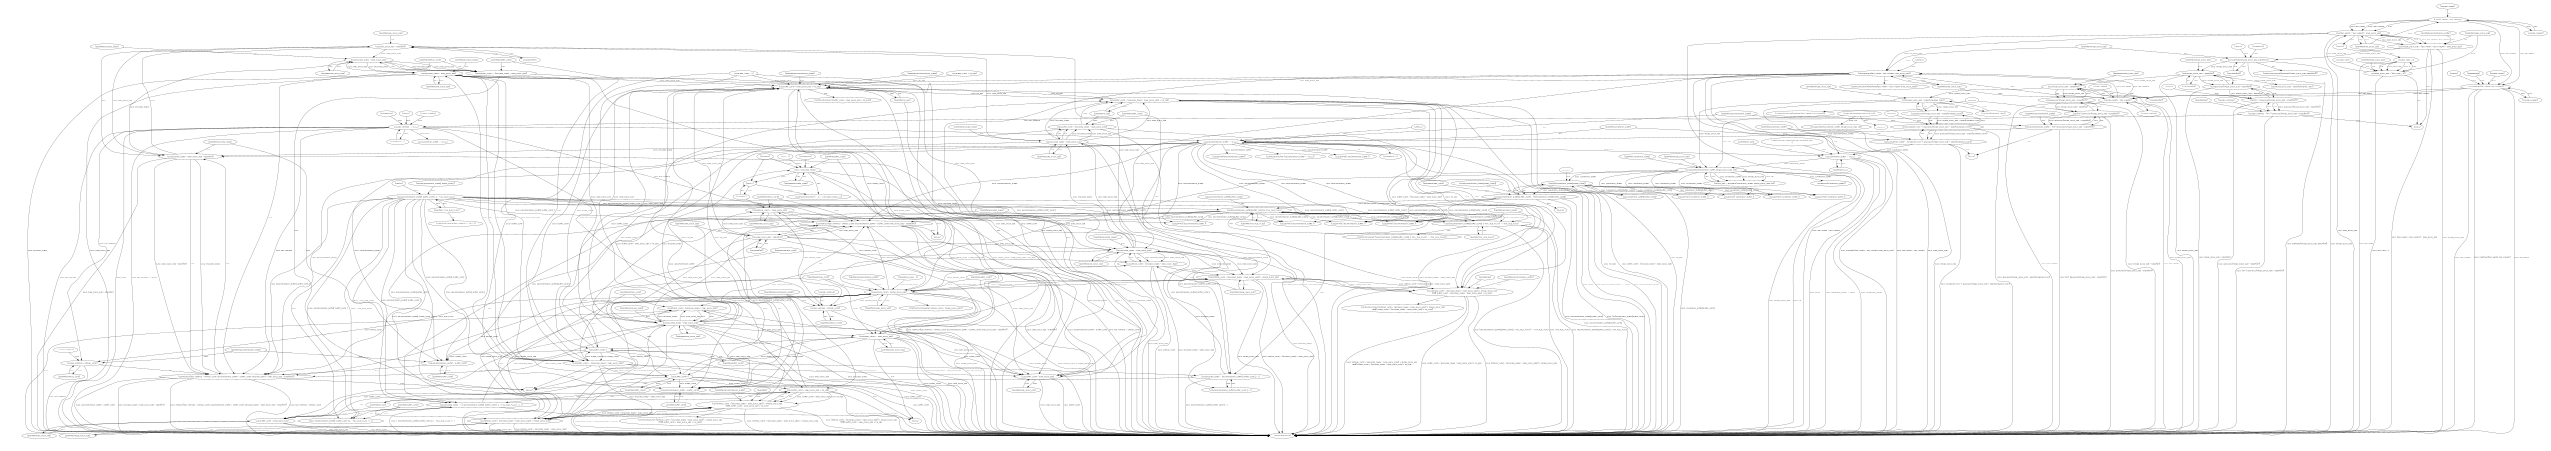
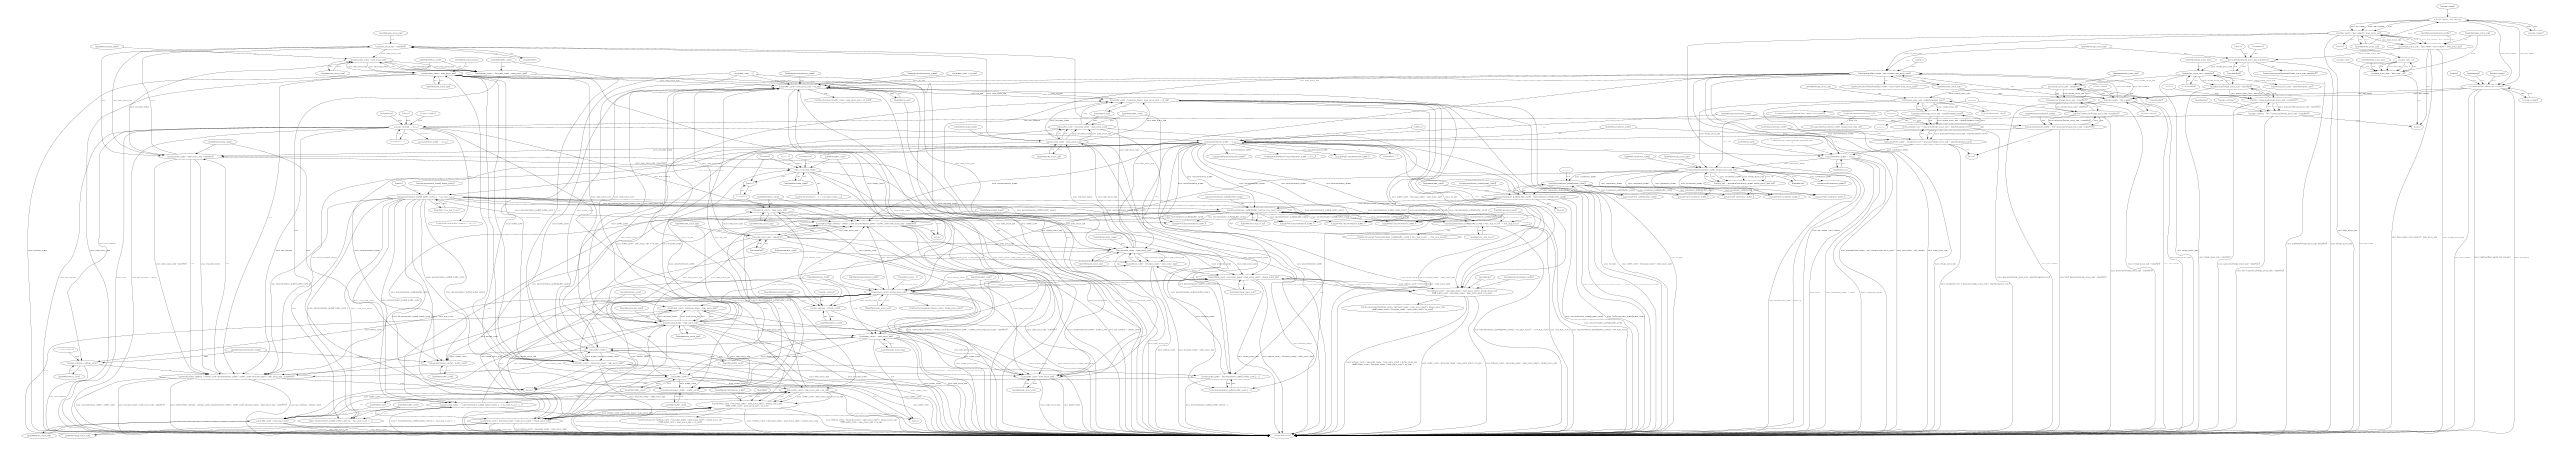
edge "(Call,pixel_block_size = (tga->bits / 8))" -> "(Call,(tga->width * tga->height) * pixel_block_size)": removed, label "DDG: pixel_block_size"
edge "(MethodParameterIn,gdIOCtx *ctx)" -> "1000104": now "(Call,gdMalloc(image_block_size * sizeof(unsigned char)))" -> "1000104"
edge "(Call,decompression_buffer == NULL)" -> "(Call,decompression_buffer[ buffer_caret ] & ~TGA_RLE_FLAG)": added, label "DDG: decompression_buffer"
node "(ControlStructure,if (decompression_buffer == NULL))": label "(ControlStructure,if (decompression_buffer == NULL))" -> "(MethodParameterIn,if (decompression_buffer == NULL))"
edge "(Call,decompression_buffer == NULL)" -> "(Call,decompression_buffer[buffer_caret] & TGA_RLE_FLAG)": added, label "DDG: decompression_buffer"
node "(Identifier,ctx)": added
edge "(Call,i++)" -> "(ControlStructure,for (i = 0; i < encoded_pixels; i++))": removed, label "AST:"
edge "(Identifier,~TGA_RLE_FLAG)" -> "(ControlStructure,if (tga->bitmap == NULL))": now "(Call,tga->bitmap == NULL)" -> "(ControlStructure,if (tga->bitmap == NULL))"
edge "(Call,decompression_buffer == NULL)" -> "(Call,decompression_buffer[ buffer_caret ] + 1)": added, label "DDG: decompression_buffer"
edge "(Call,(int)conversion_buffer[buffer_caret])" -> "(MethodReturn,int)": removed, label "DDG: conversion_buffer[buffer_caret]"
edge "(Call,pixel_block_size = (tga->bits / 8))" -> "(MethodReturn,int)": removed, label "DDG: tga->bits / 8"
edge "(Call,encoded_pixels * pixel_block_size * sizeof(int))" -> "(MethodReturn,int)": now "(Call,encoded_pixels * pixel_block_size * sizeof(int))" -> "(Call,i < encoded_pixels)"
